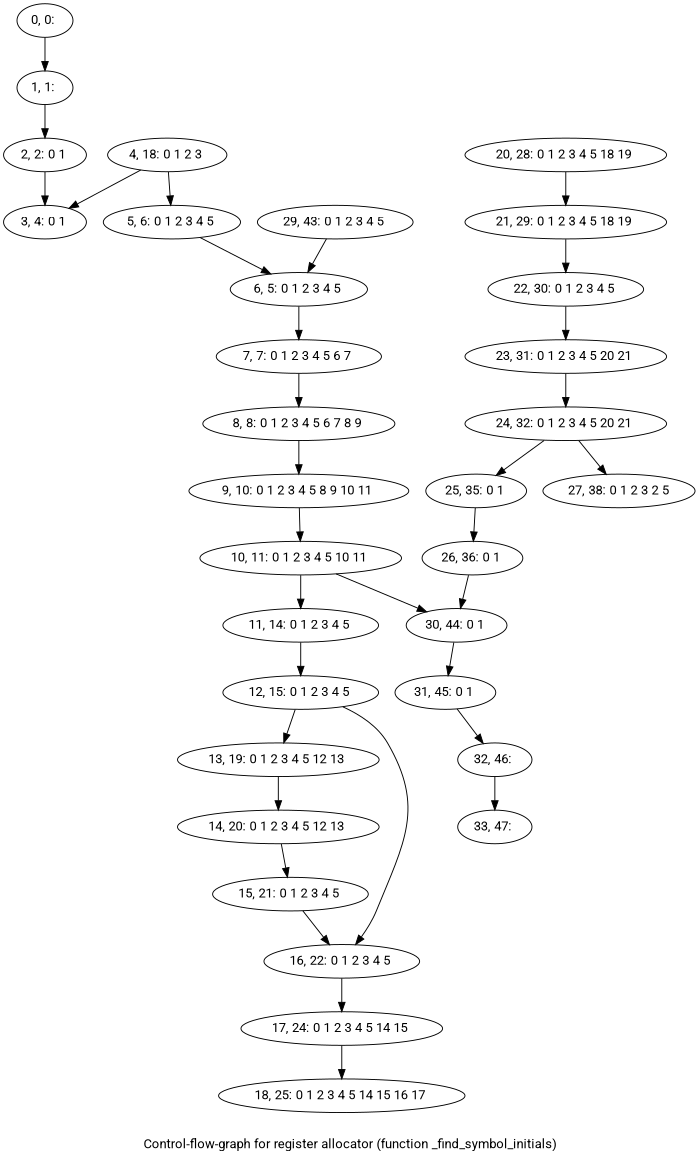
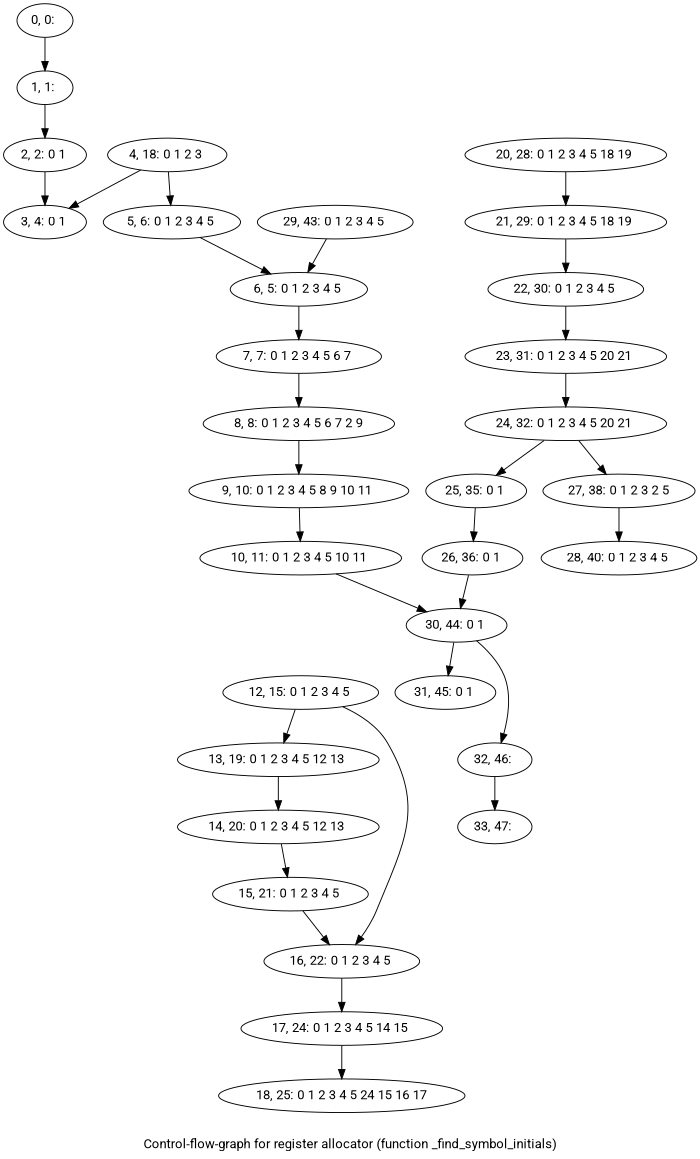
node "8, 8: 0 1 2 3 4 5 6 7 8 9": label "8, 8: 0 1 2 3 4 5 6 7 8 9" -> "8, 8: 0 1 2 3 4 5 6 7 2 9"
node "28, 40: 0 1 2 3 4 5": added
node "11, 14: 0 1 2 3 4 5": removed
edge "31, 45: 0 1" -> "32, 46:": now "30, 44: 0 1" -> "32, 46:"
node "18, 25: 0 1 2 3 4 5 14 15 16 17": label "18, 25: 0 1 2 3 4 5 14 15 16 17" -> "18, 25: 0 1 2 3 4 5 24 15 16 17"
